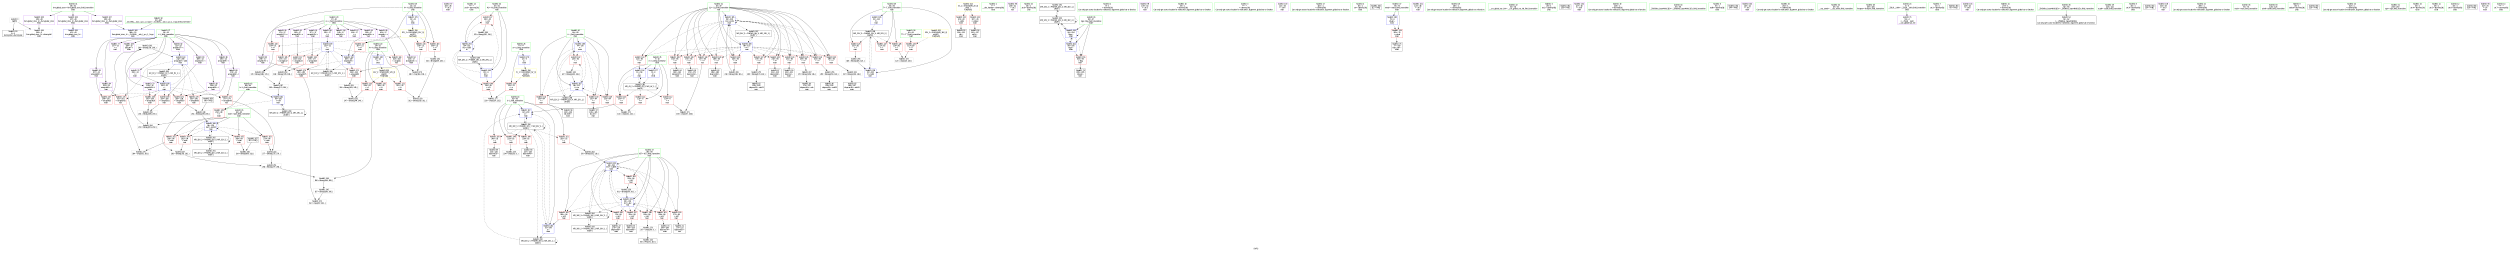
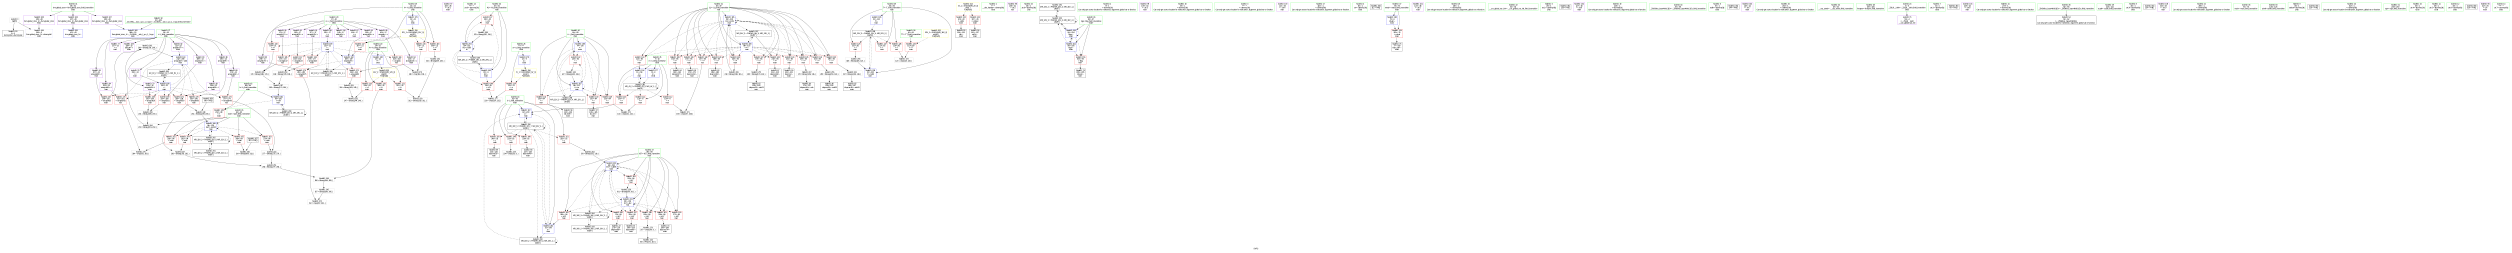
edge "NodeID: 41" -> "NodeID: 142": now "NodeID: 287" -> "NodeID: 142"
node "NodeID: 71": removed
